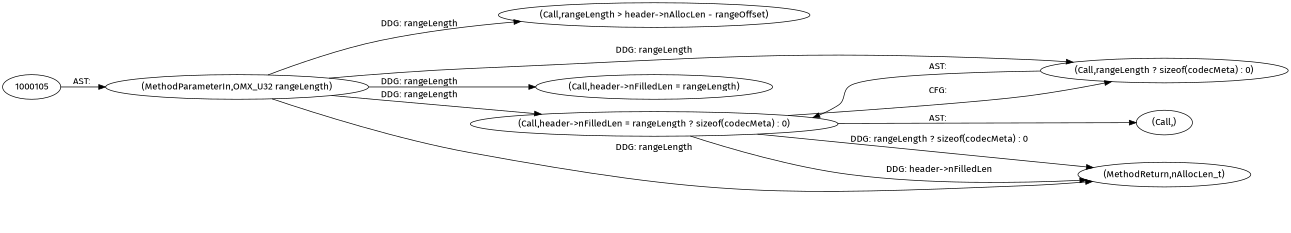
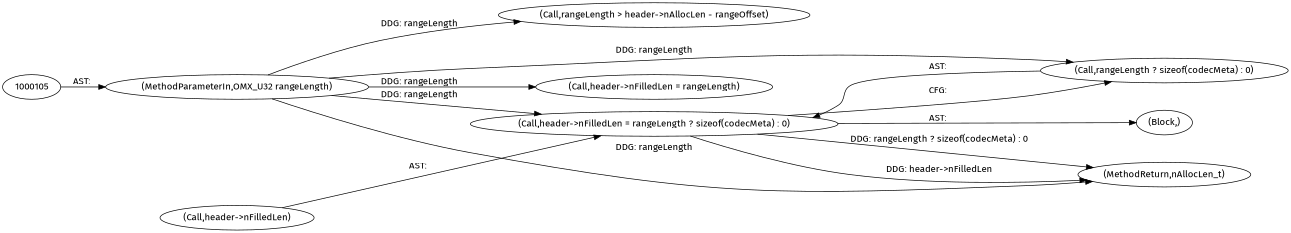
node "(Call,)": label "(Call,)" -> "(Block,)"
node "(Call,header->nFilledLen)": added
